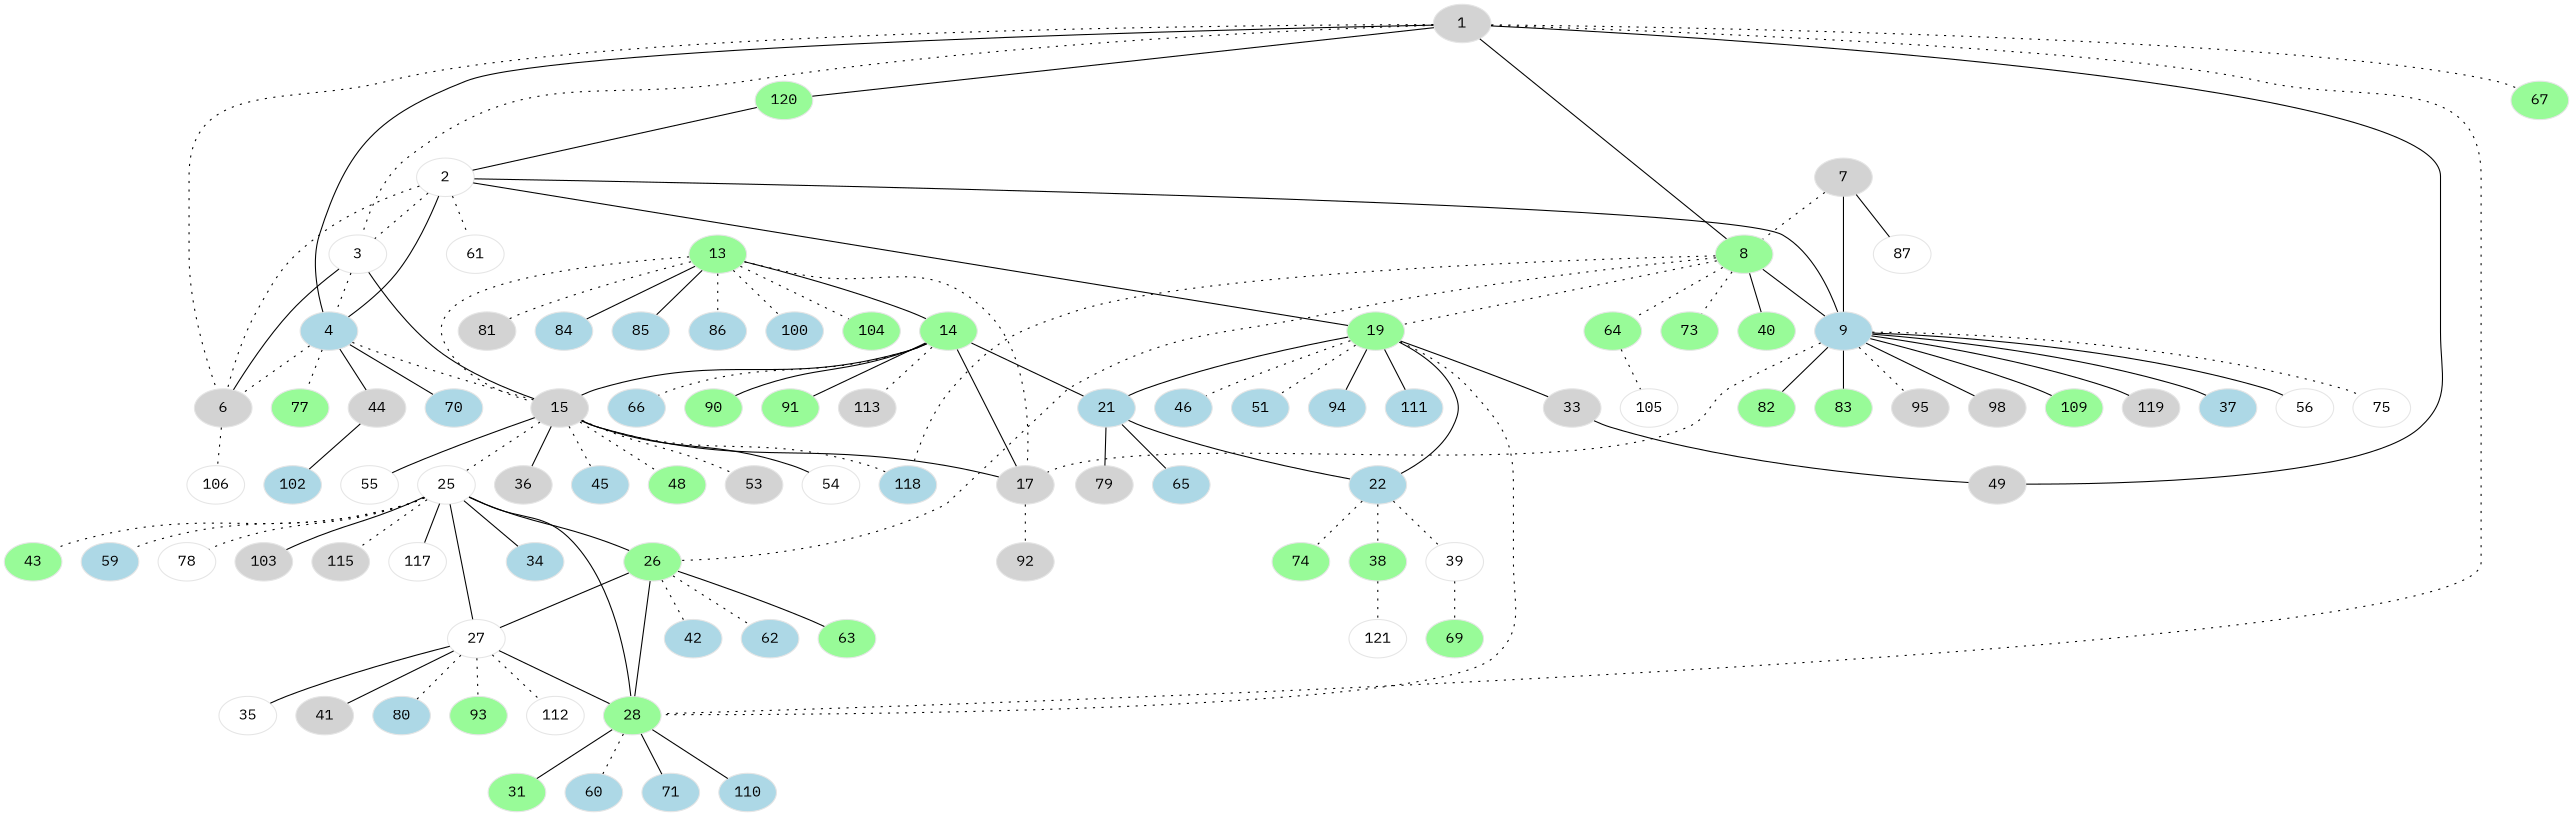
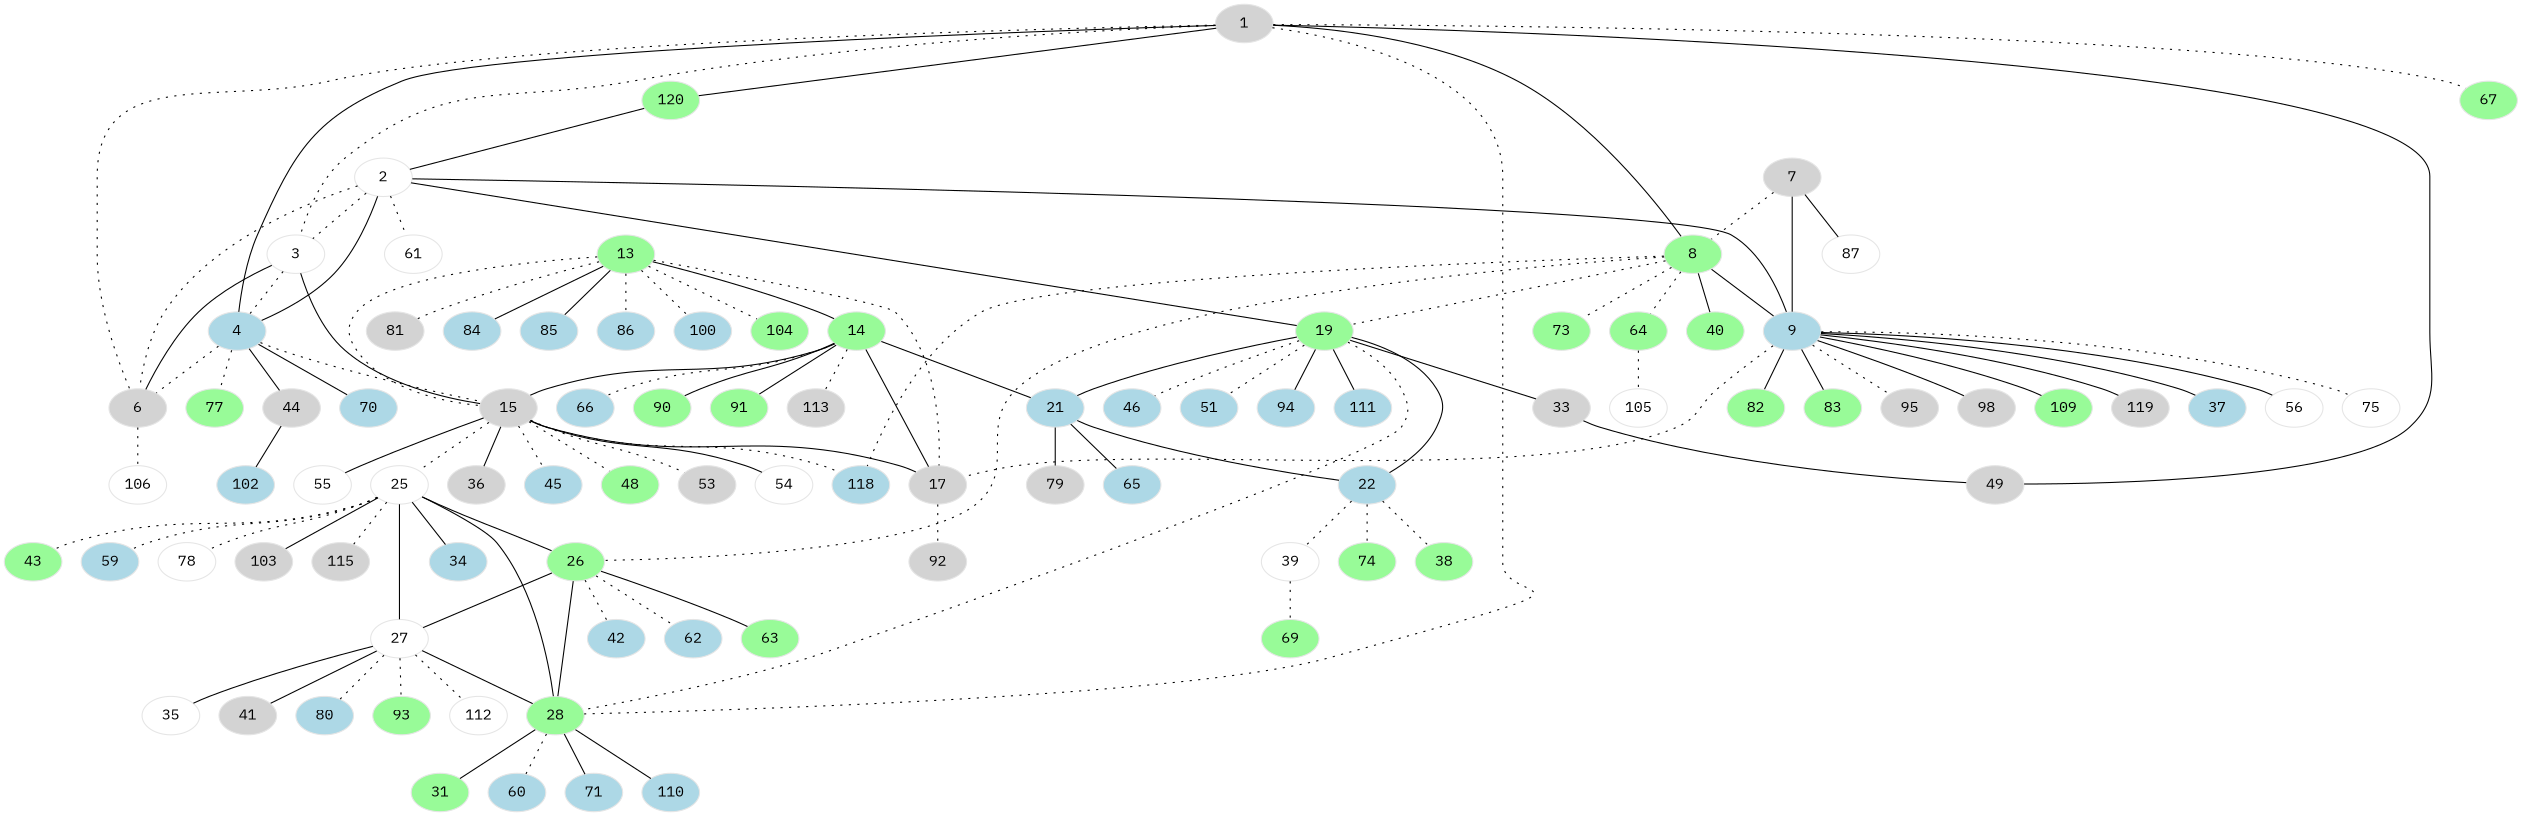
node "117": removed
node "121": removed
